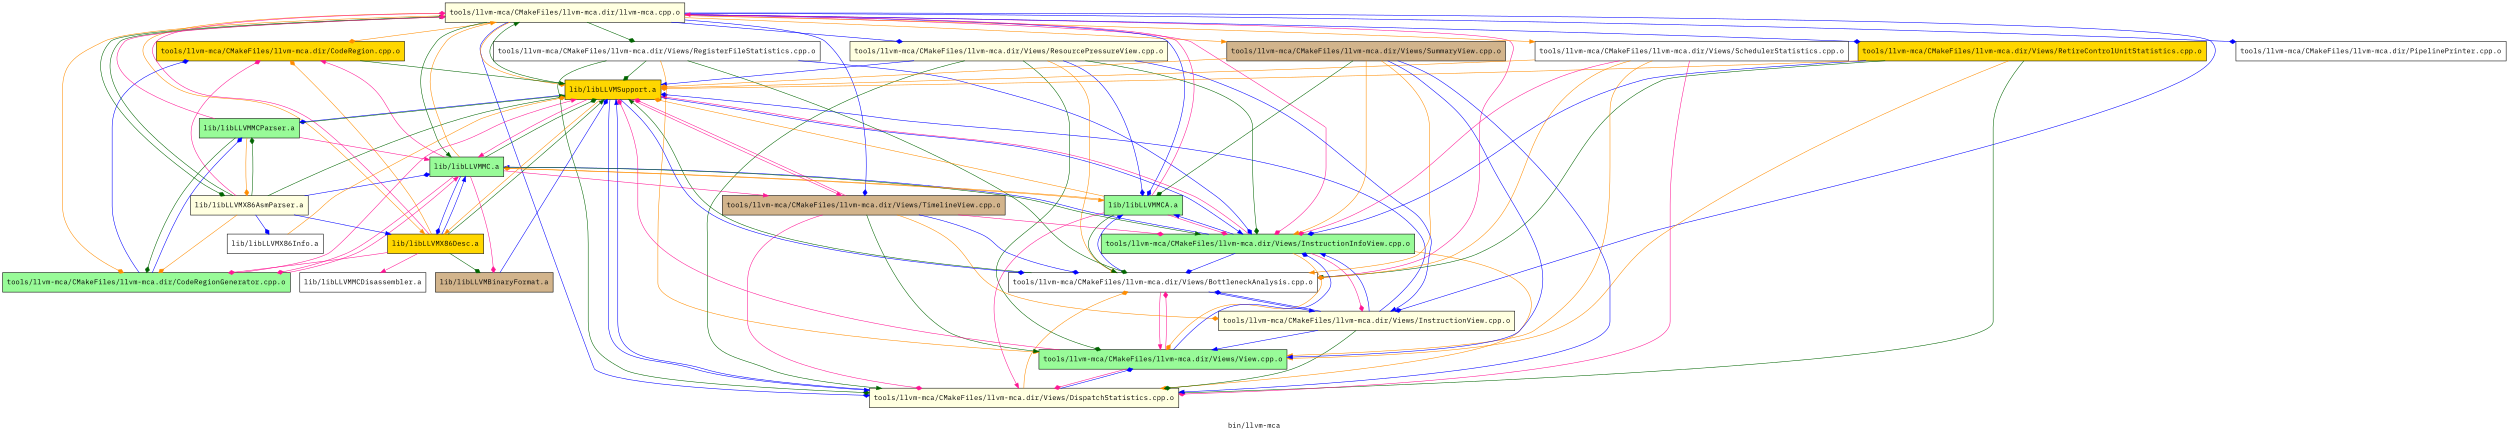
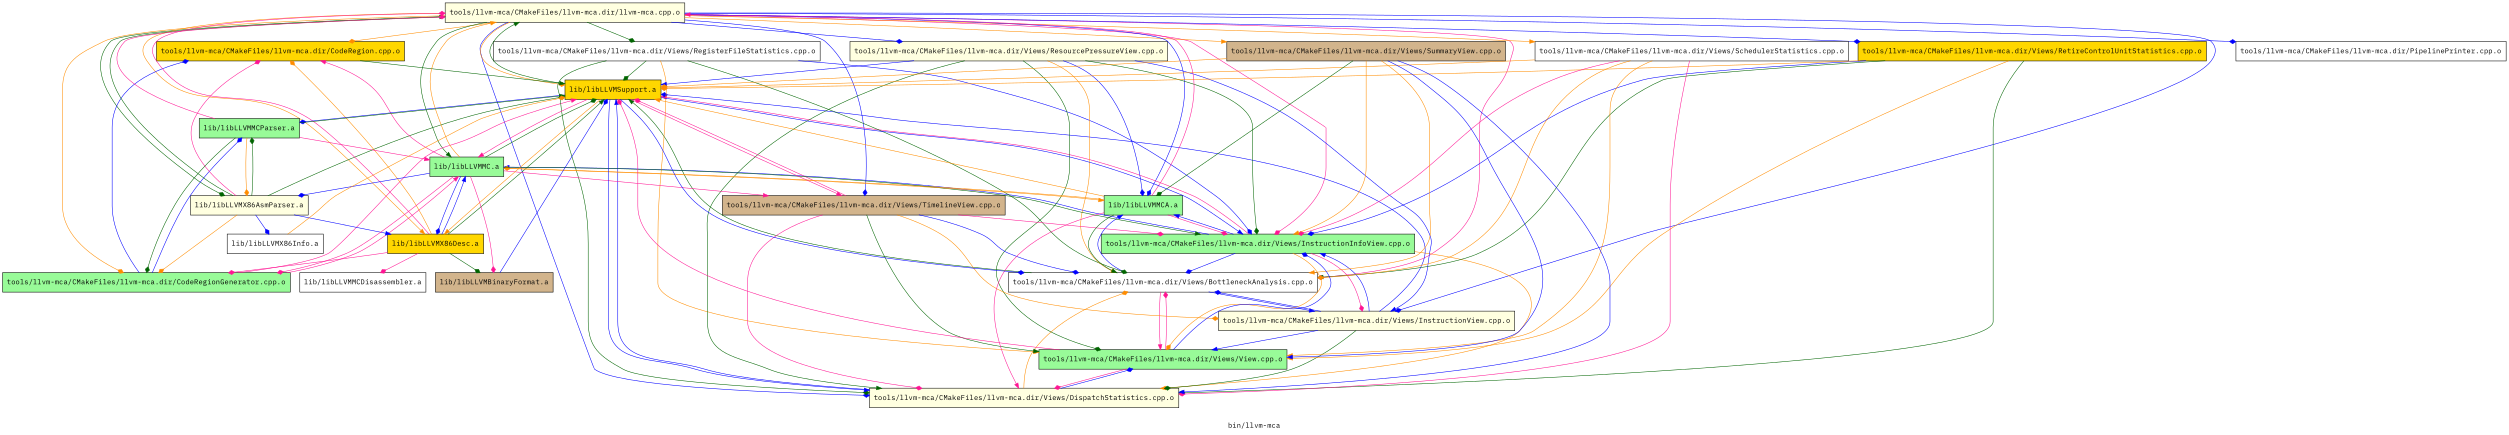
edge "lib/libLLVMMCA.a" -> "lib/libLLVMSupport.a": arrowhead diamond -> normal
edge "lib/libLLVMX86AsmParser.a" -> "lib/libLLVMMC.a": reversed
edge "lib/libLLVMX86Desc.a" -> "lib/libLLVMMCDisassembler.a": arrowhead normal -> diamond
